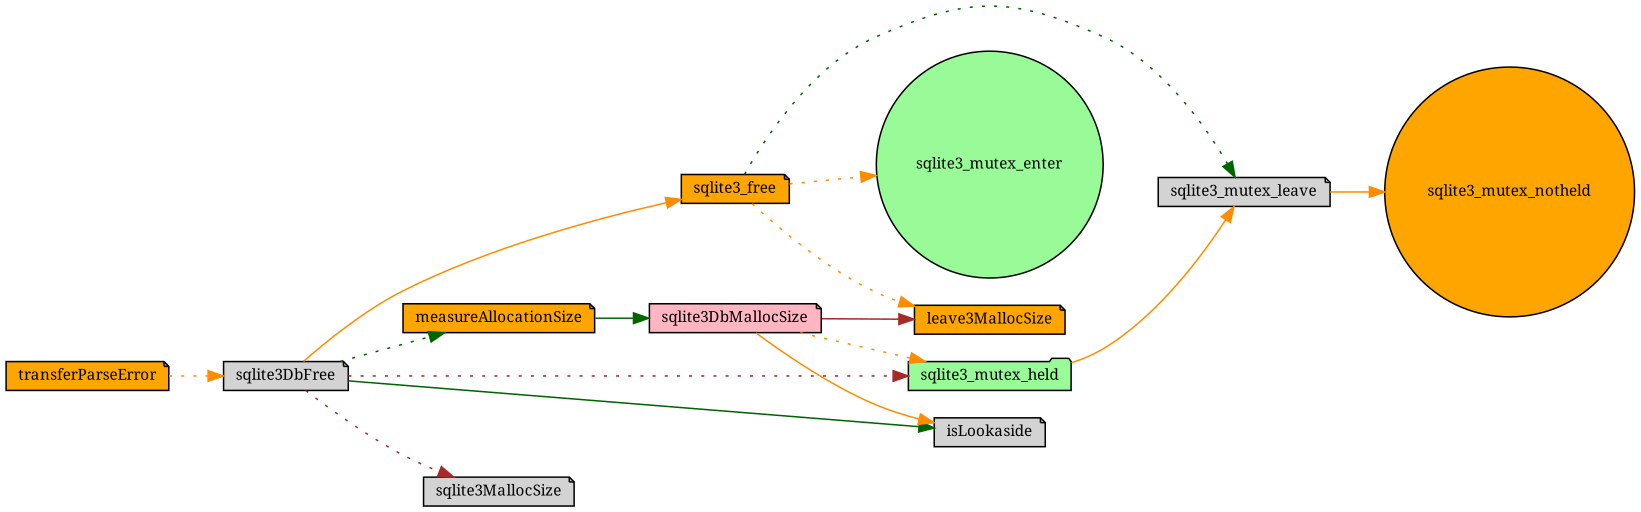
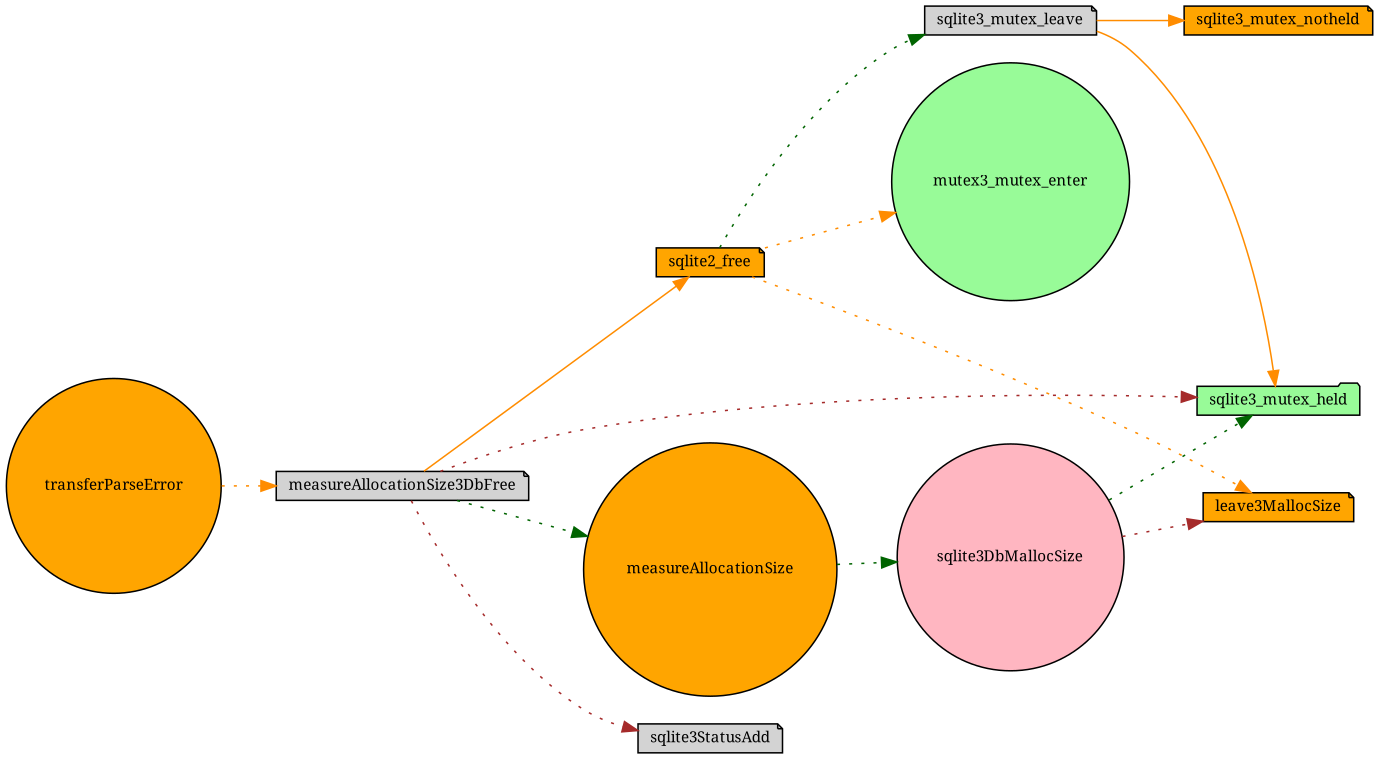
node "sqlite3_mutex_enter": label "sqlite3_mutex_enter" -> "mutex3_mutex_enter"
node "sqlite3_free": label "sqlite3_free" -> "sqlite2_free"
node "sqlite3_mutex_notheld": shape circle -> note
edge "sqlite3_mutex_held" -> "sqlite3_mutex_leave": reversed
node "measureAllocationSize": shape note -> circle
edge "measureAllocationSize" -> "sqlite3DbMallocSize": style solid -> dotted
node "sqlite3DbMallocSize": shape note -> circle
edge "sqlite3DbMallocSize" -> "leave3MallocSize": style solid -> dotted
edge "sqlite3DbMallocSize" -> "sqlite3_mutex_held": color darkorange -> darkgreen
node "transferParseError": shape note -> circle
node "sqlite3DbFree": label "sqlite3DbFree" -> "measureAllocationSize3DbFree"
node "isLookaside": removed
node "sqlite3MallocSize": label "sqlite3MallocSize" -> "sqlite3StatusAdd"
